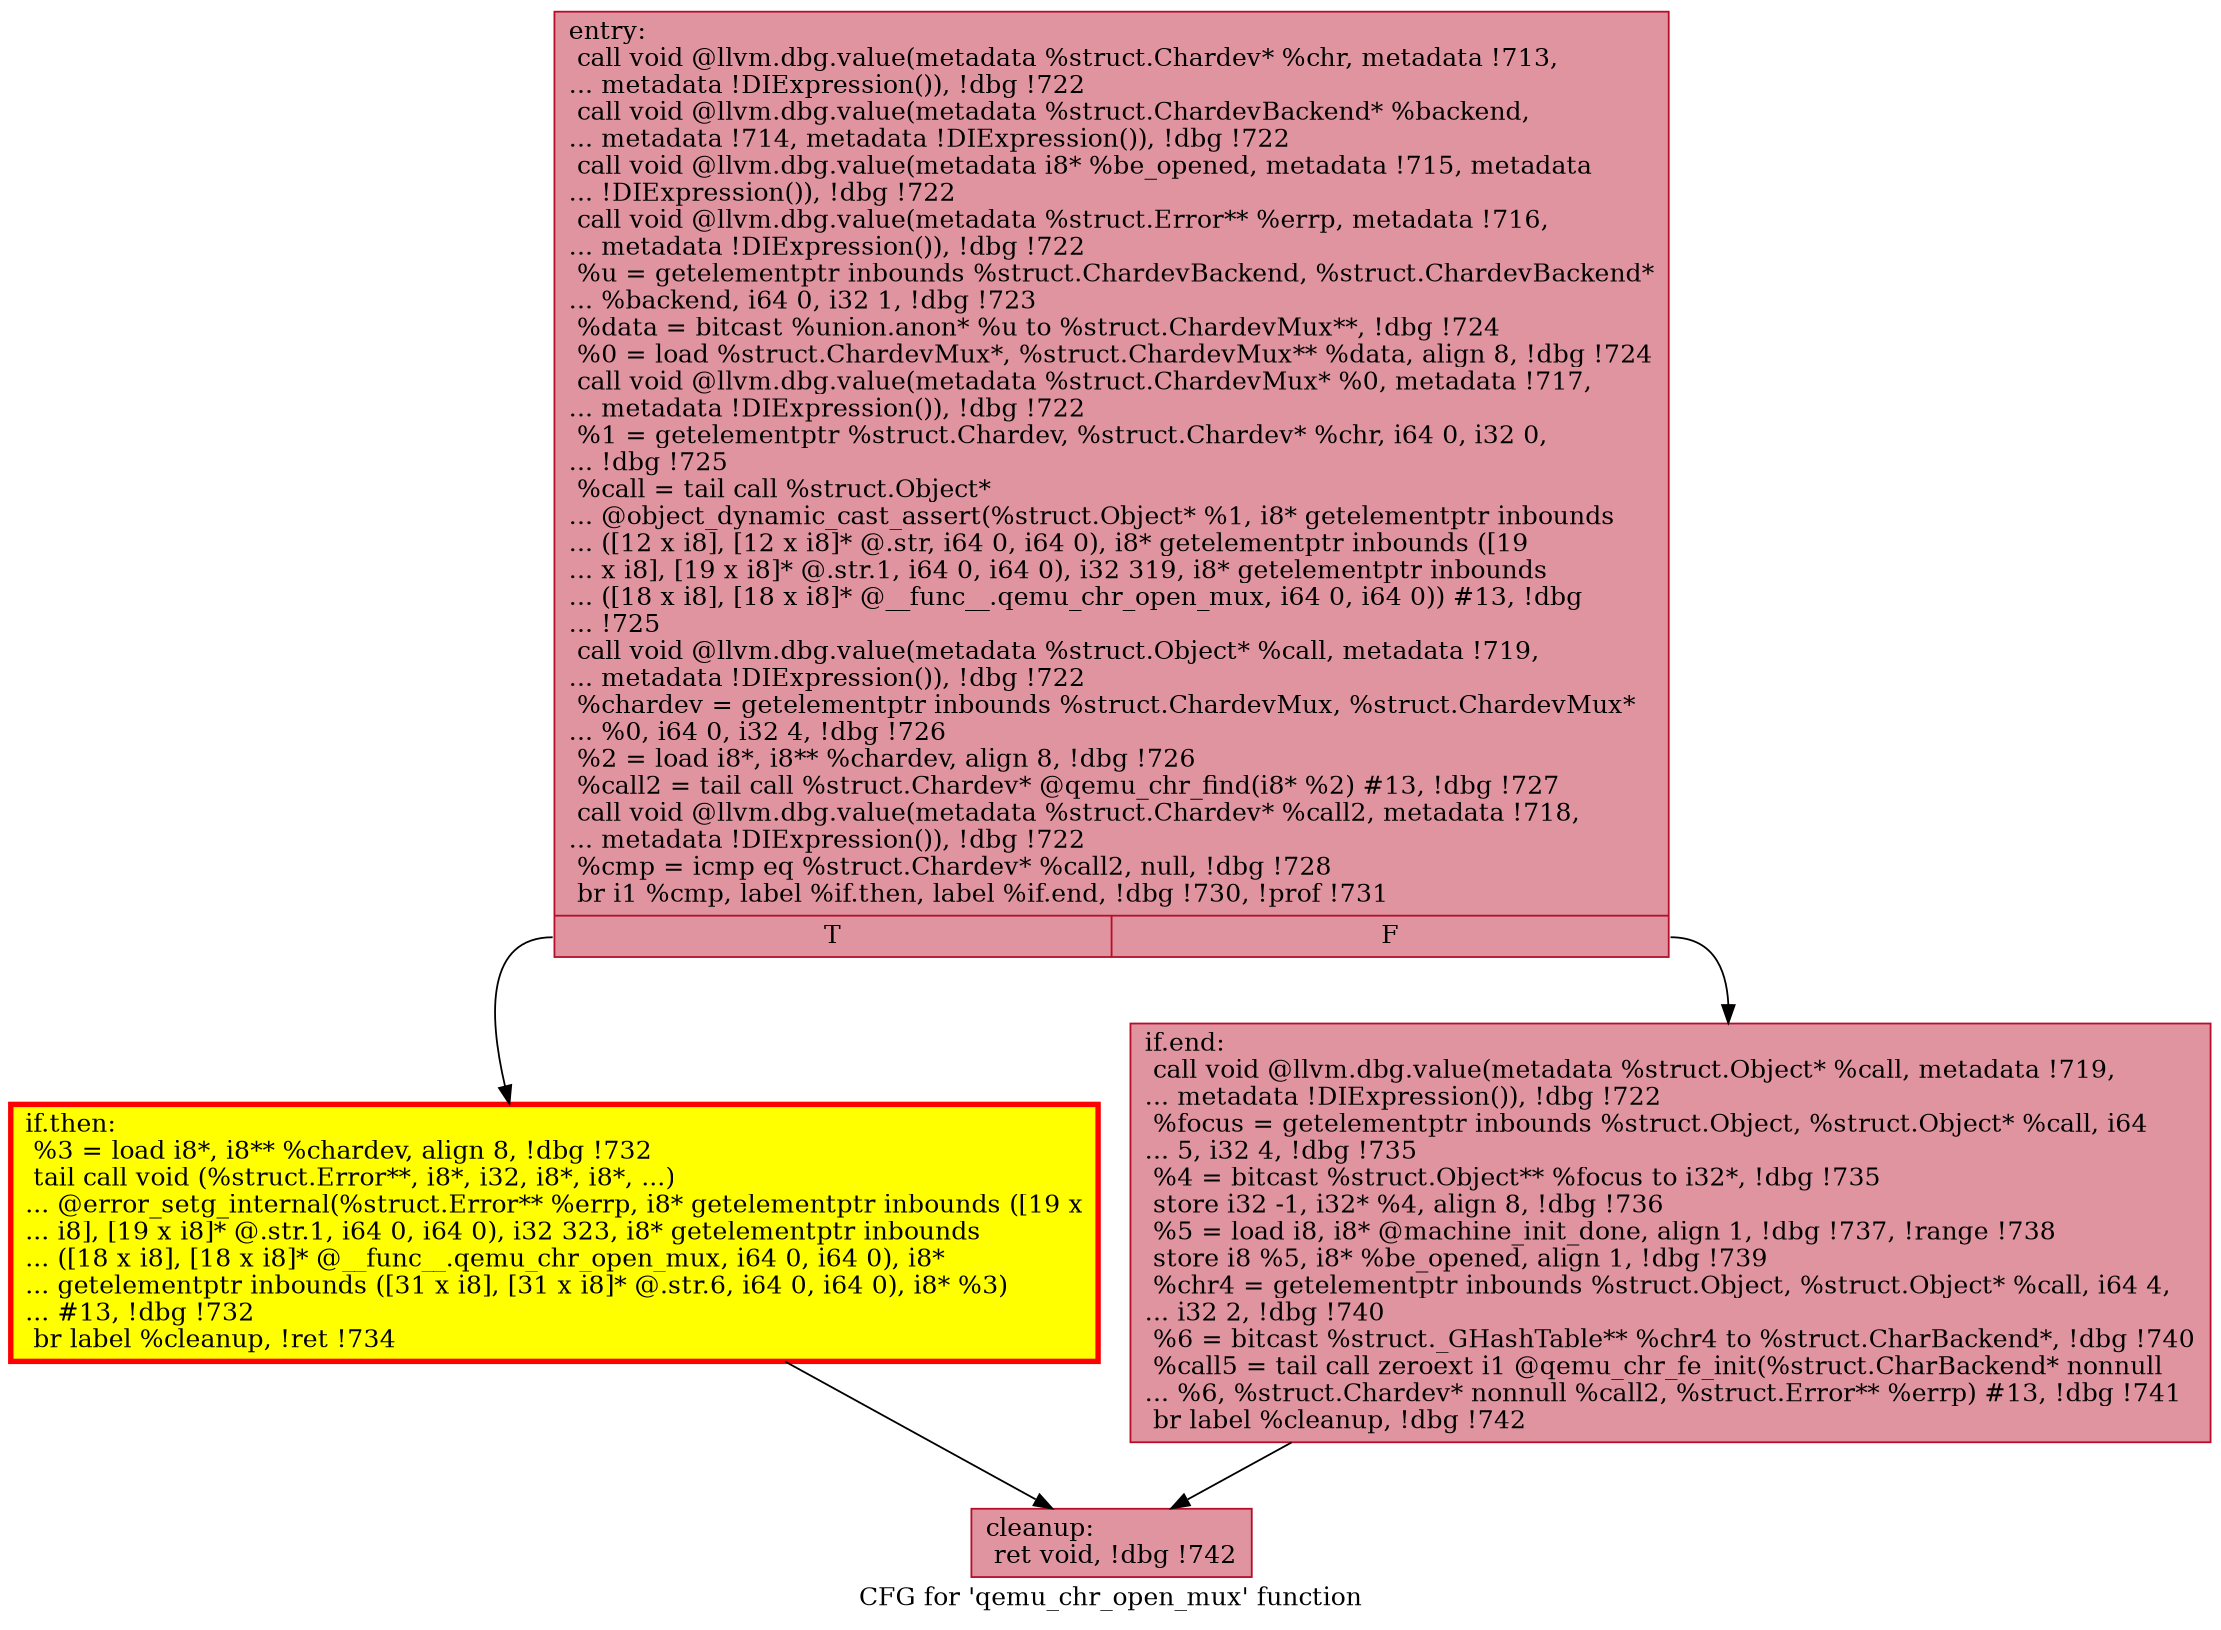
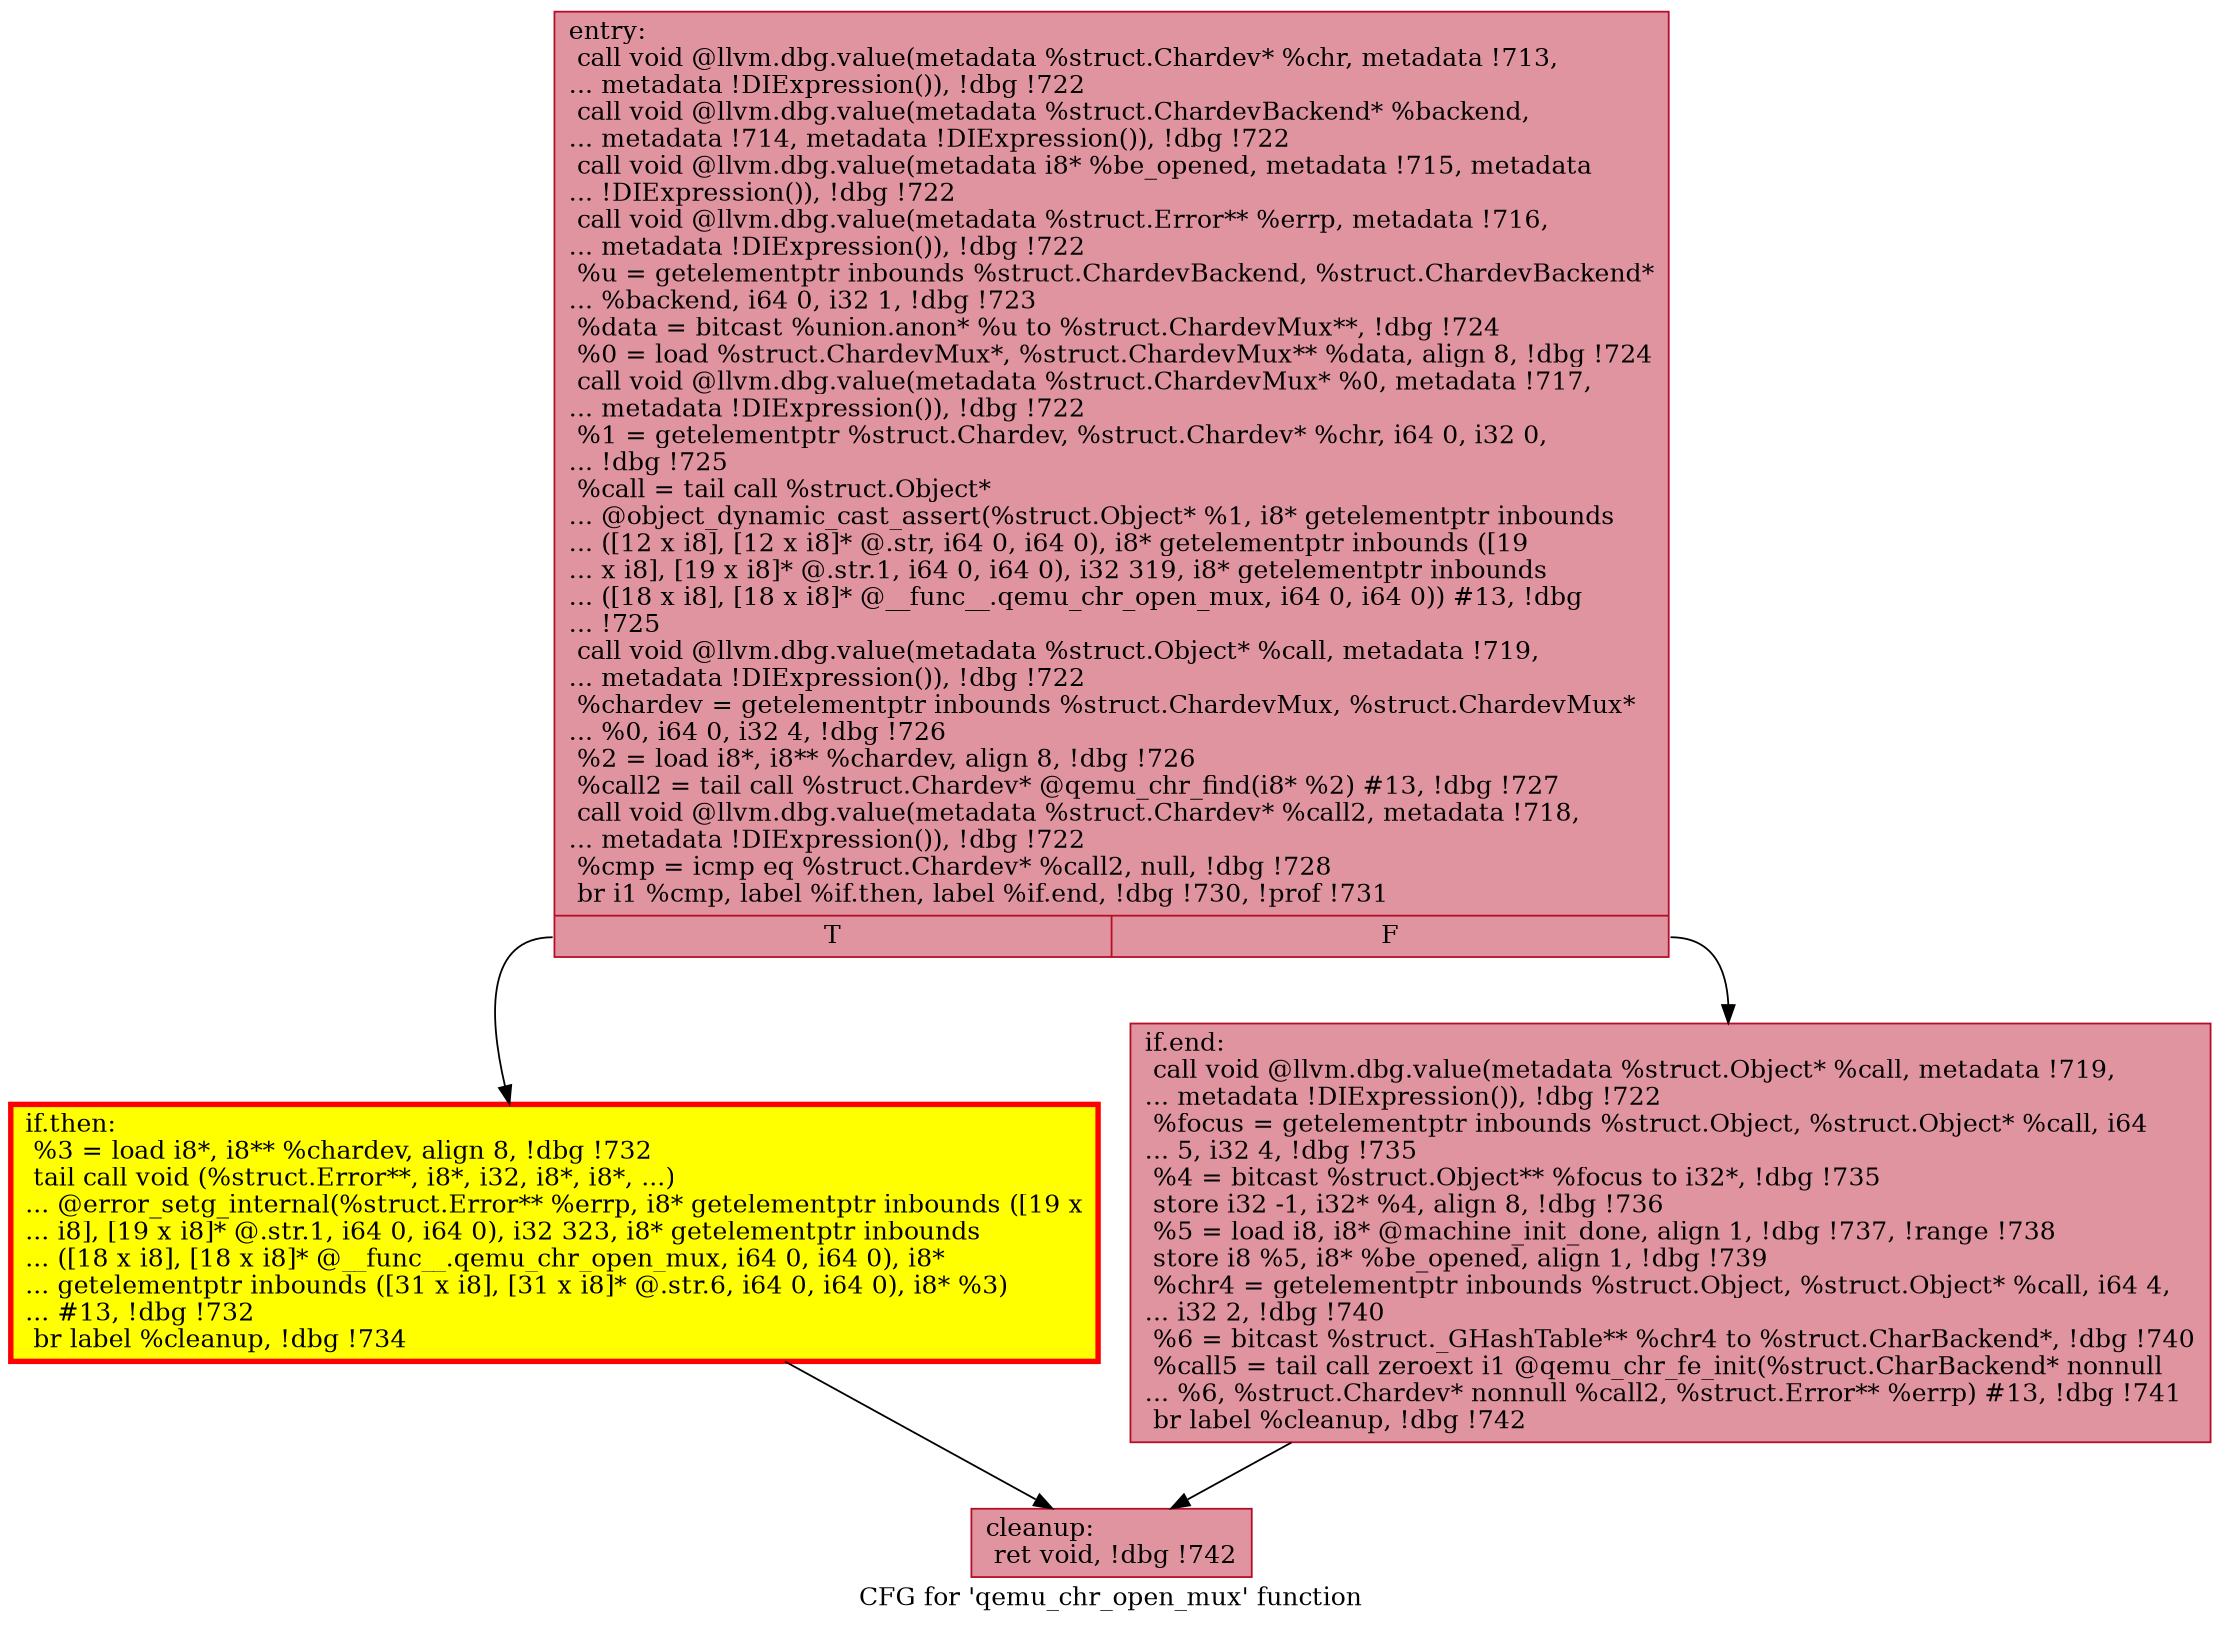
node "if.then:": text "br label %cleanup, !ret !734" -> "br label %cleanup, !dbg !734"
